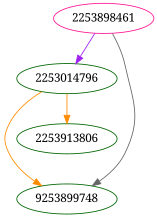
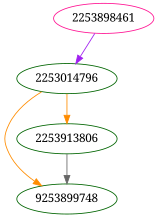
edge "2253898461" -> "9253899748": now "2253913806" -> "9253899748"
